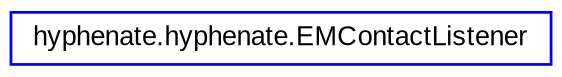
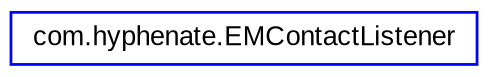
node "hyphenate.hyphenate.EMContactListener": label "hyphenate.hyphenate.EMContactListener" -> "com.hyphenate.EMContactListener"
